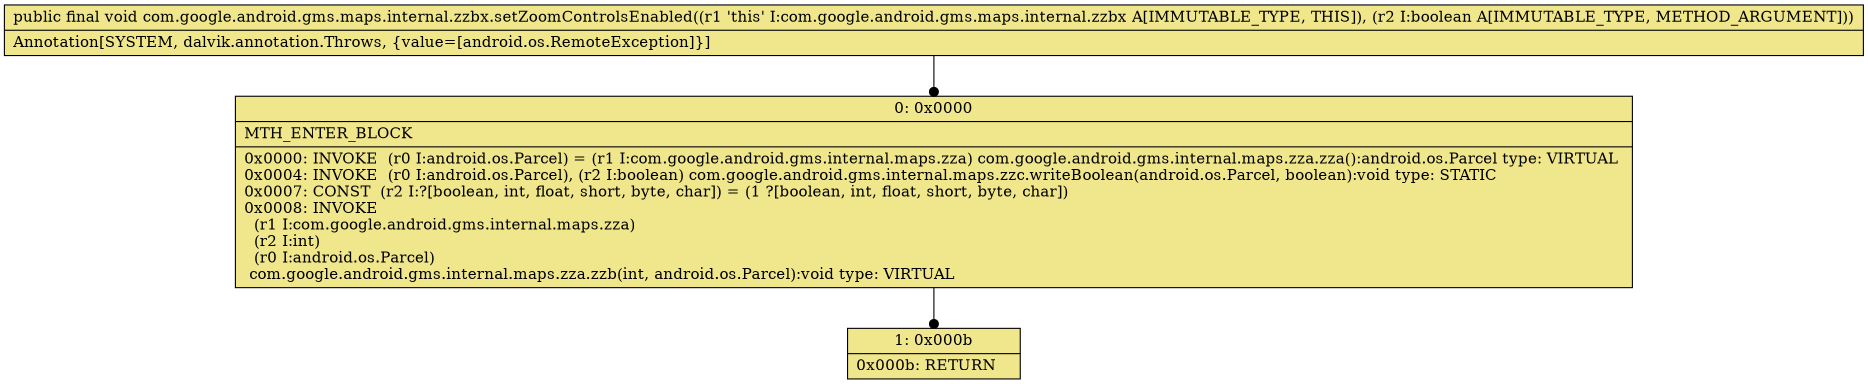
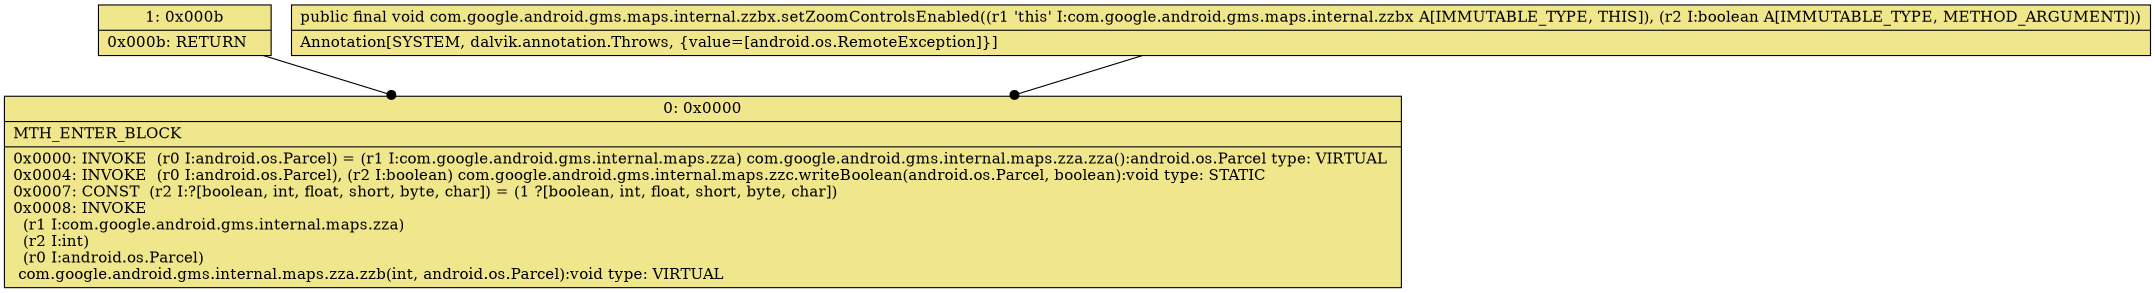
edge "0: 0x0000" -> "1: 0x000b": reversed
